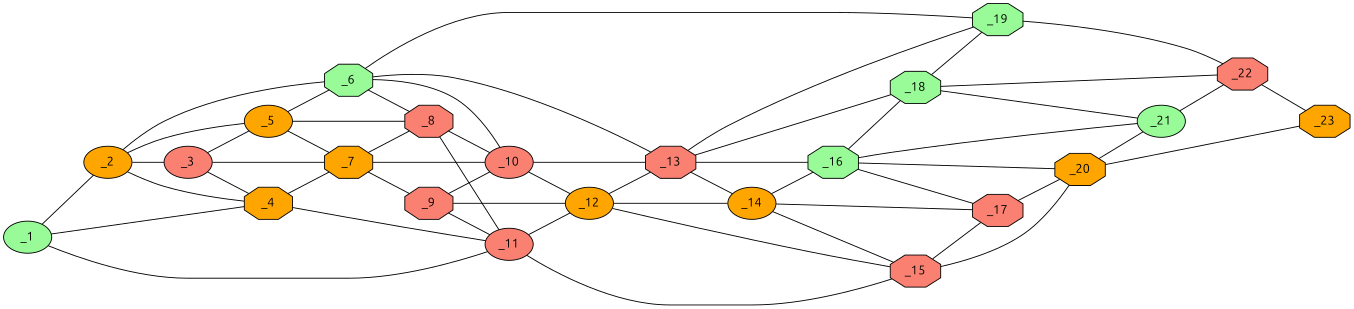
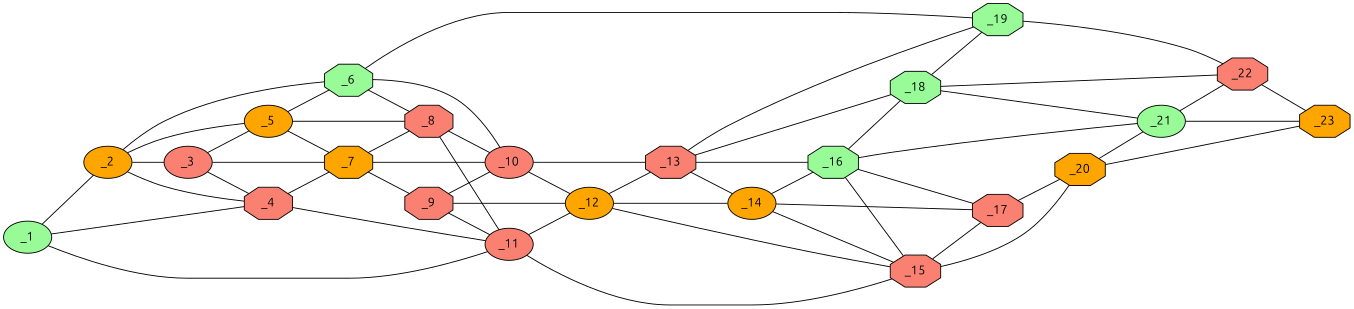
edge "_6" -- "_13": removed
edge "_21" -- "_23": added
edge "_16" -- "_20": now "_16" -- "_15"
node "_4": fillcolor orange -> salmon
